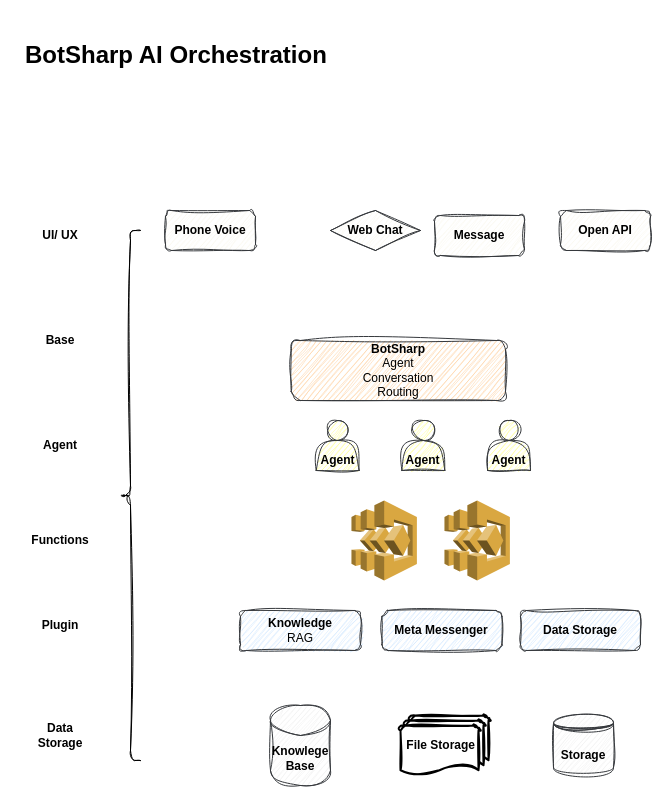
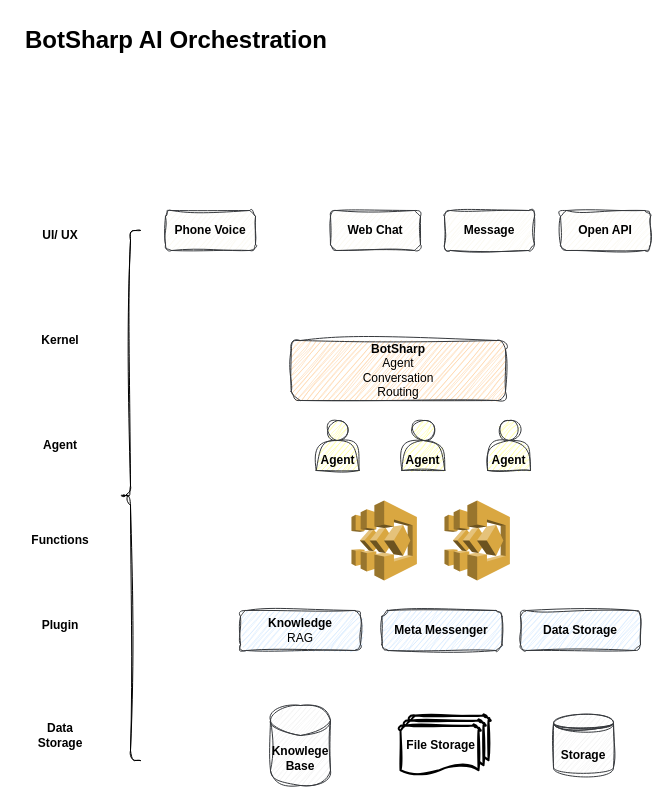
node "BotSharp AI Orchestration": moved (176, 96) -> (176, 81)
node "Web Chat": shape diamond -> rounded rectangle
node "Message": moved (480, 236) -> (490, 231)
node "Base": label "Base" -> "Kernel"
